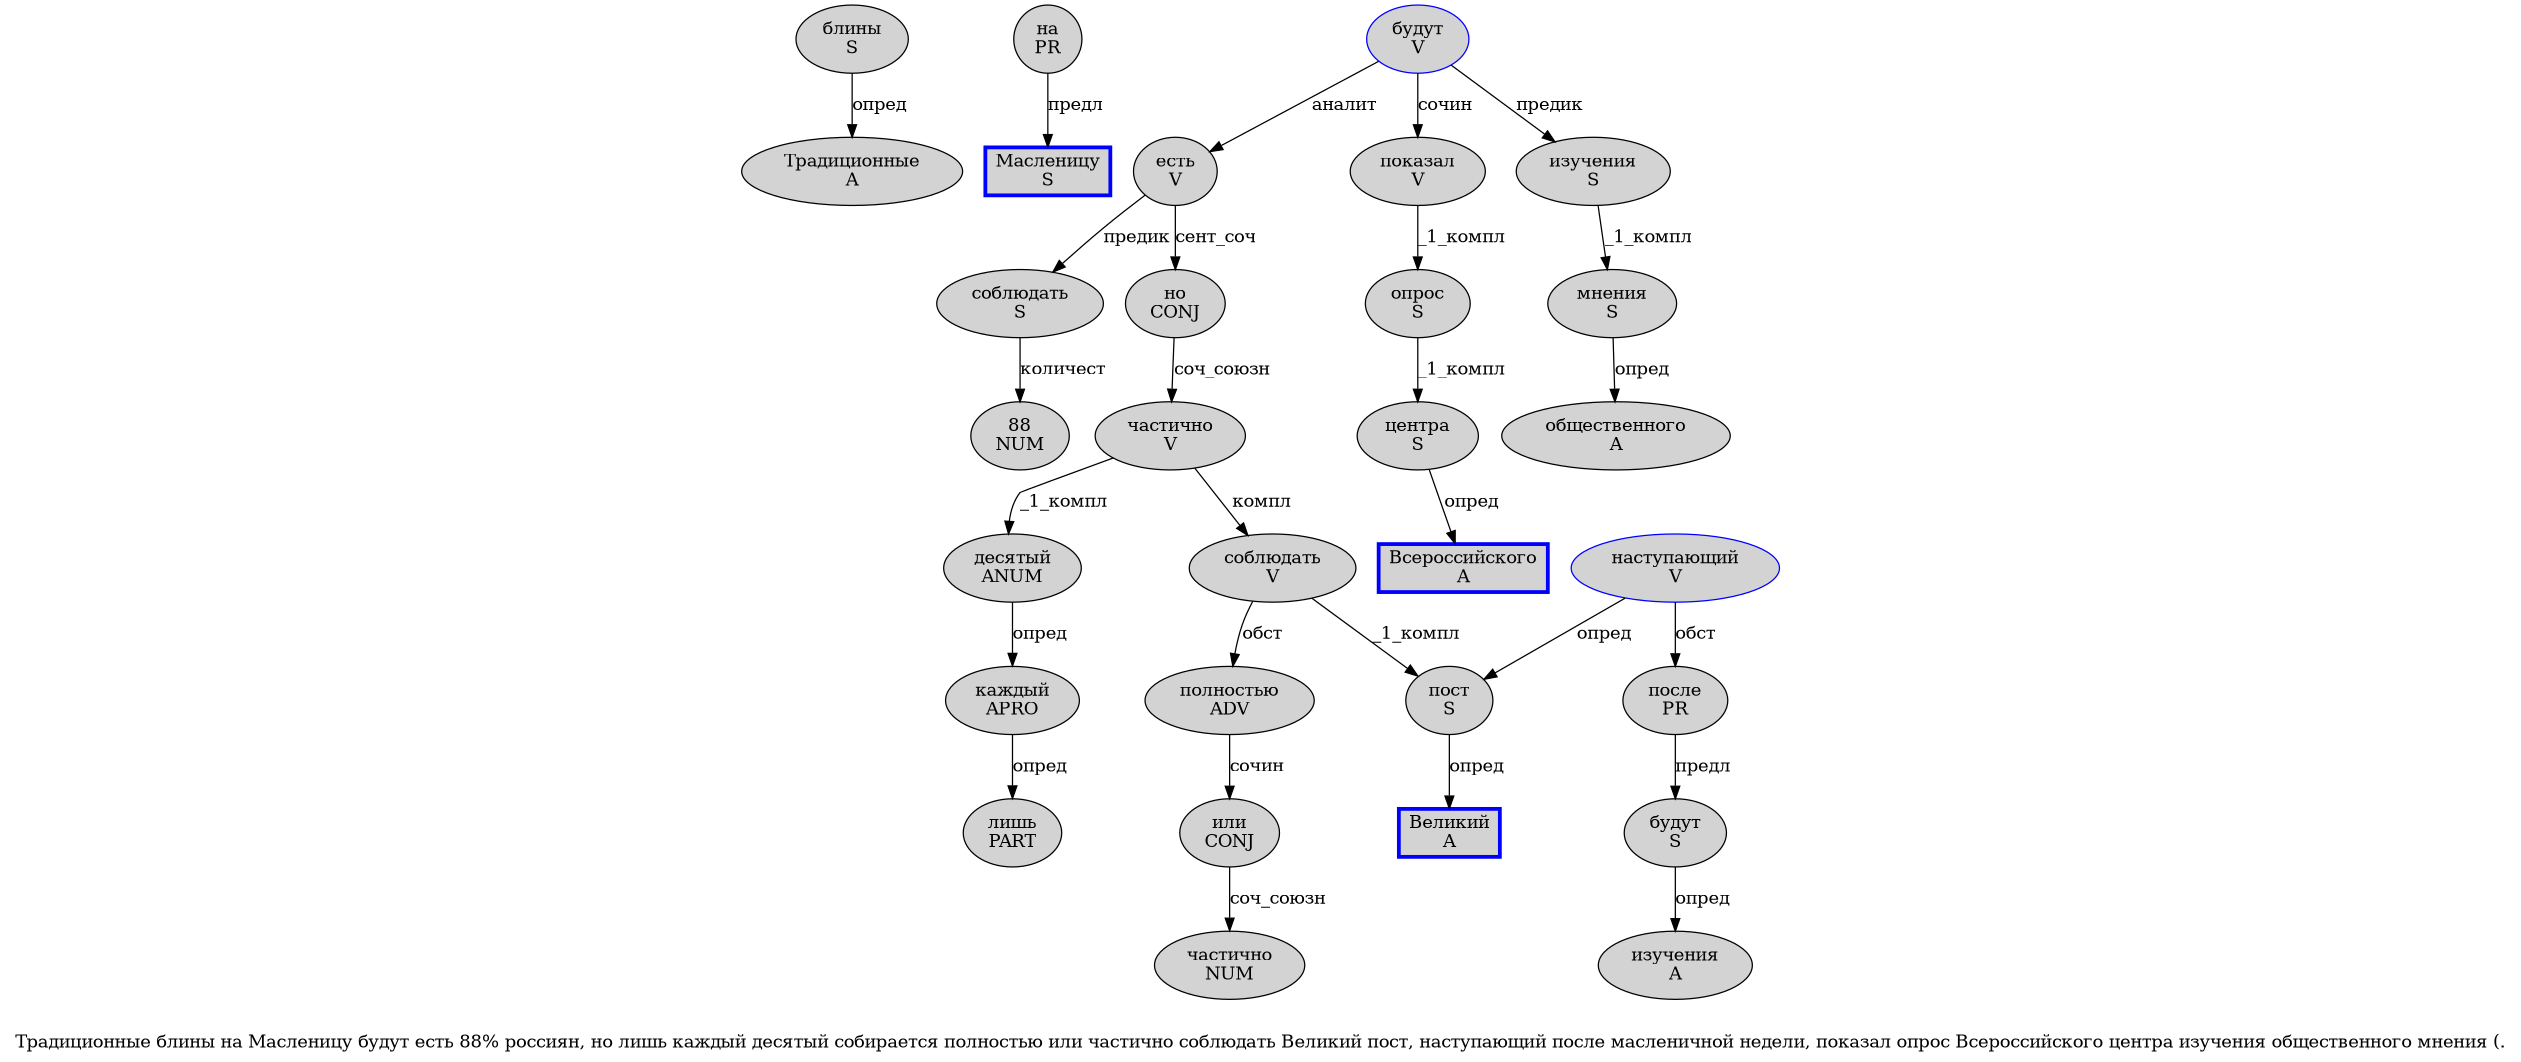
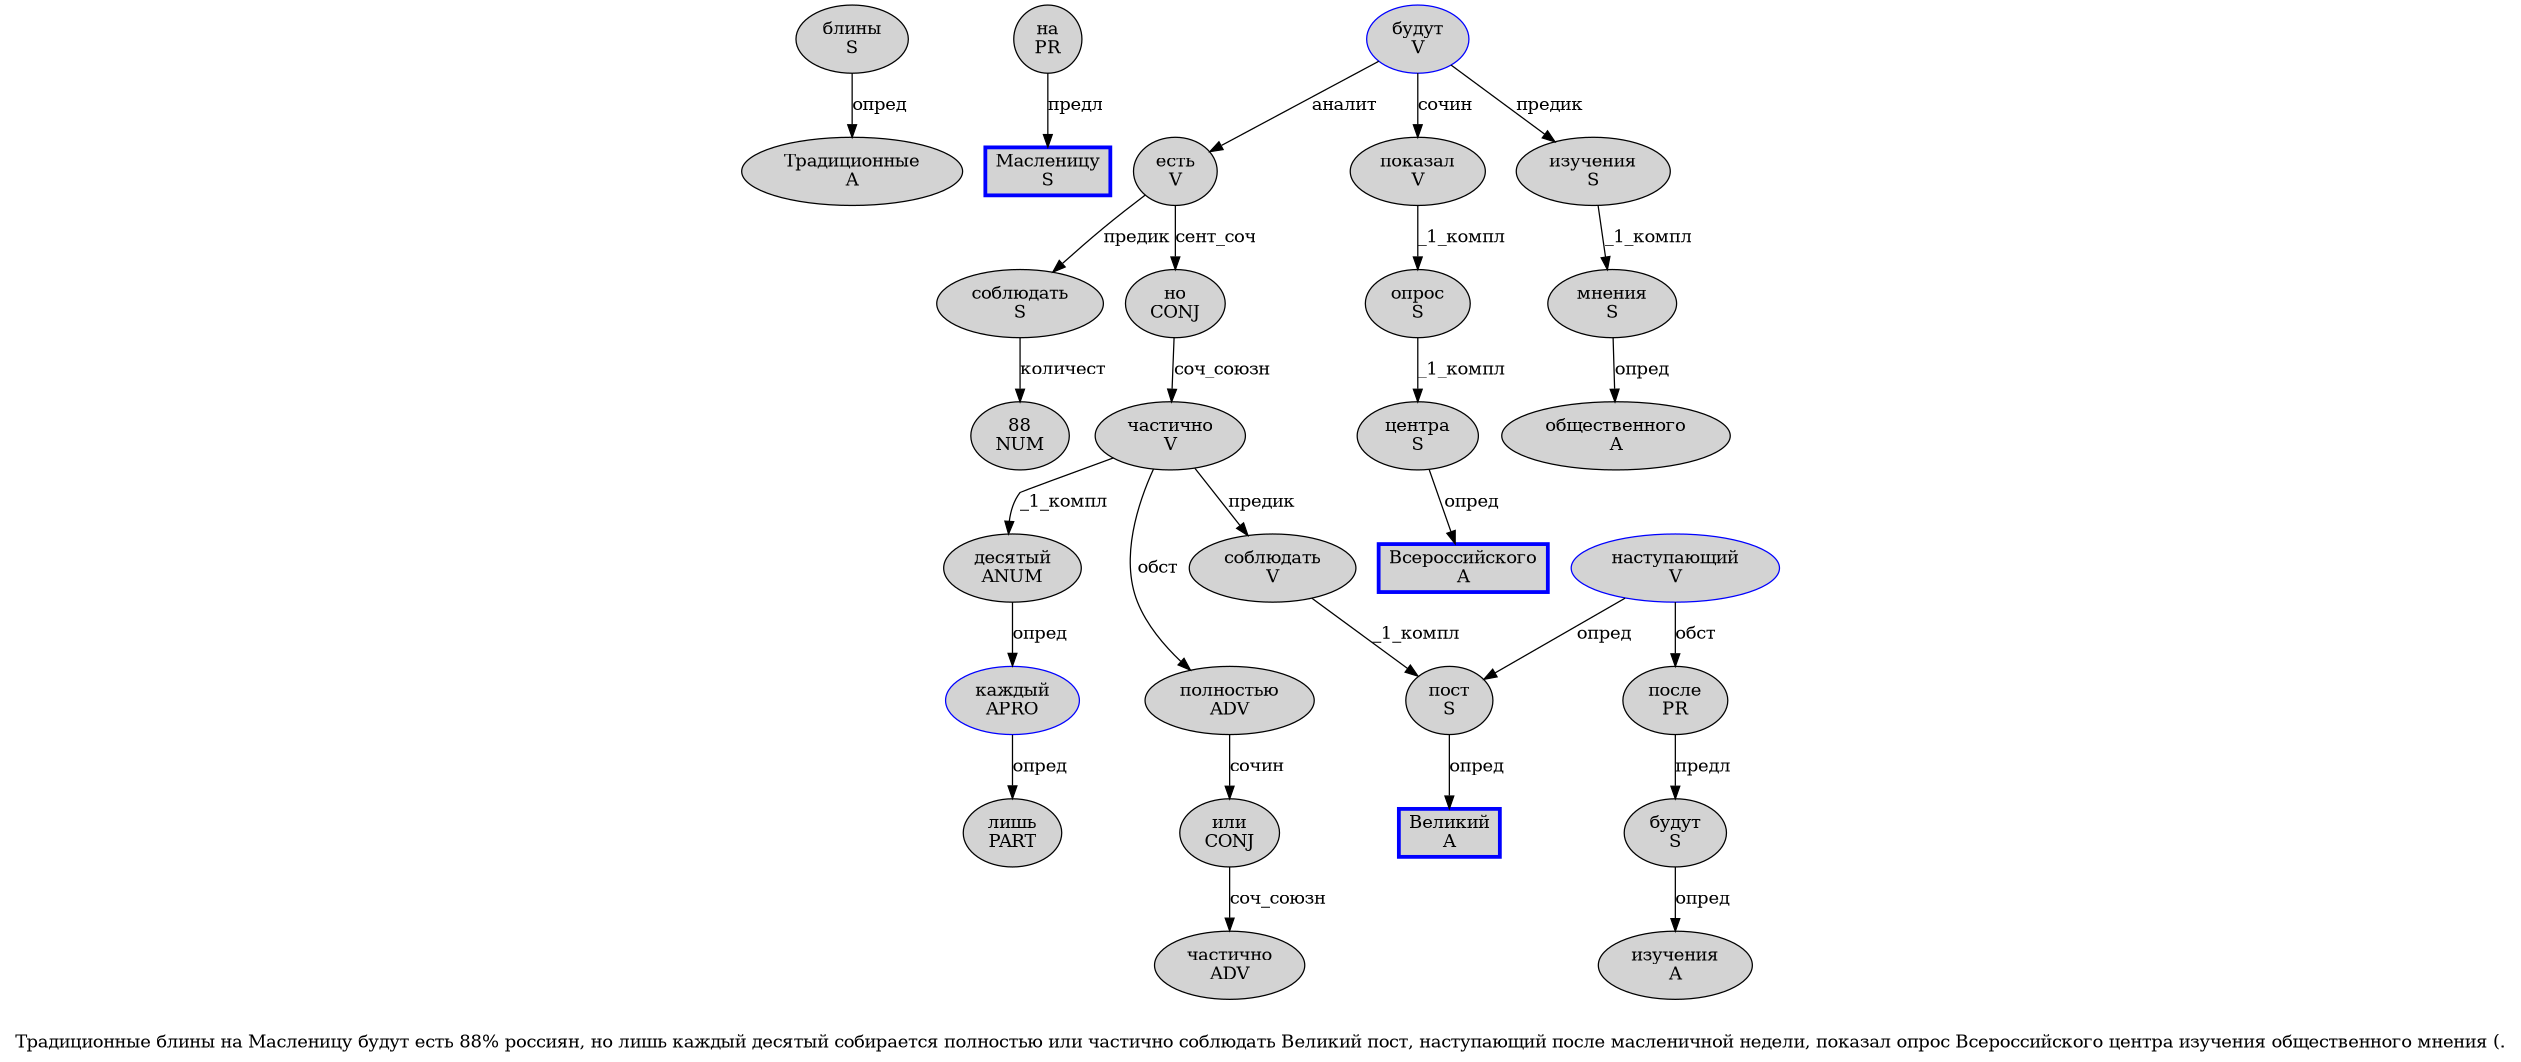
edge "частично V" -> "соблюдать V": label "компл" -> "предик"
edge "соблюдать V" -> "полностью ADV": now "частично V" -> "полностью ADV"
node "каждый APRO": color black -> blue
node "частично NUM": label "частично NUM" -> "частично ADV"
